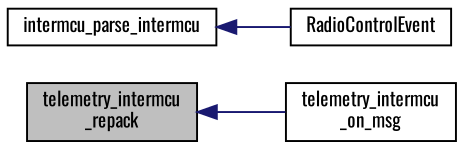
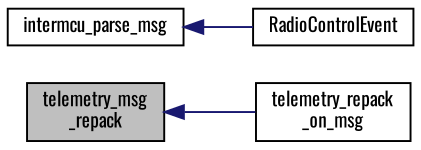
node "intermcu_parse_intermcu": label "intermcu_parse_intermcu" -> "intermcu_parse_msg"
node "telemetry_intermcu _repack": label "telemetry_intermcu _repack" -> "telemetry_msg _repack"
node "telemetry_intermcu _on_msg": label "telemetry_intermcu _on_msg" -> "telemetry_repack _on_msg"
